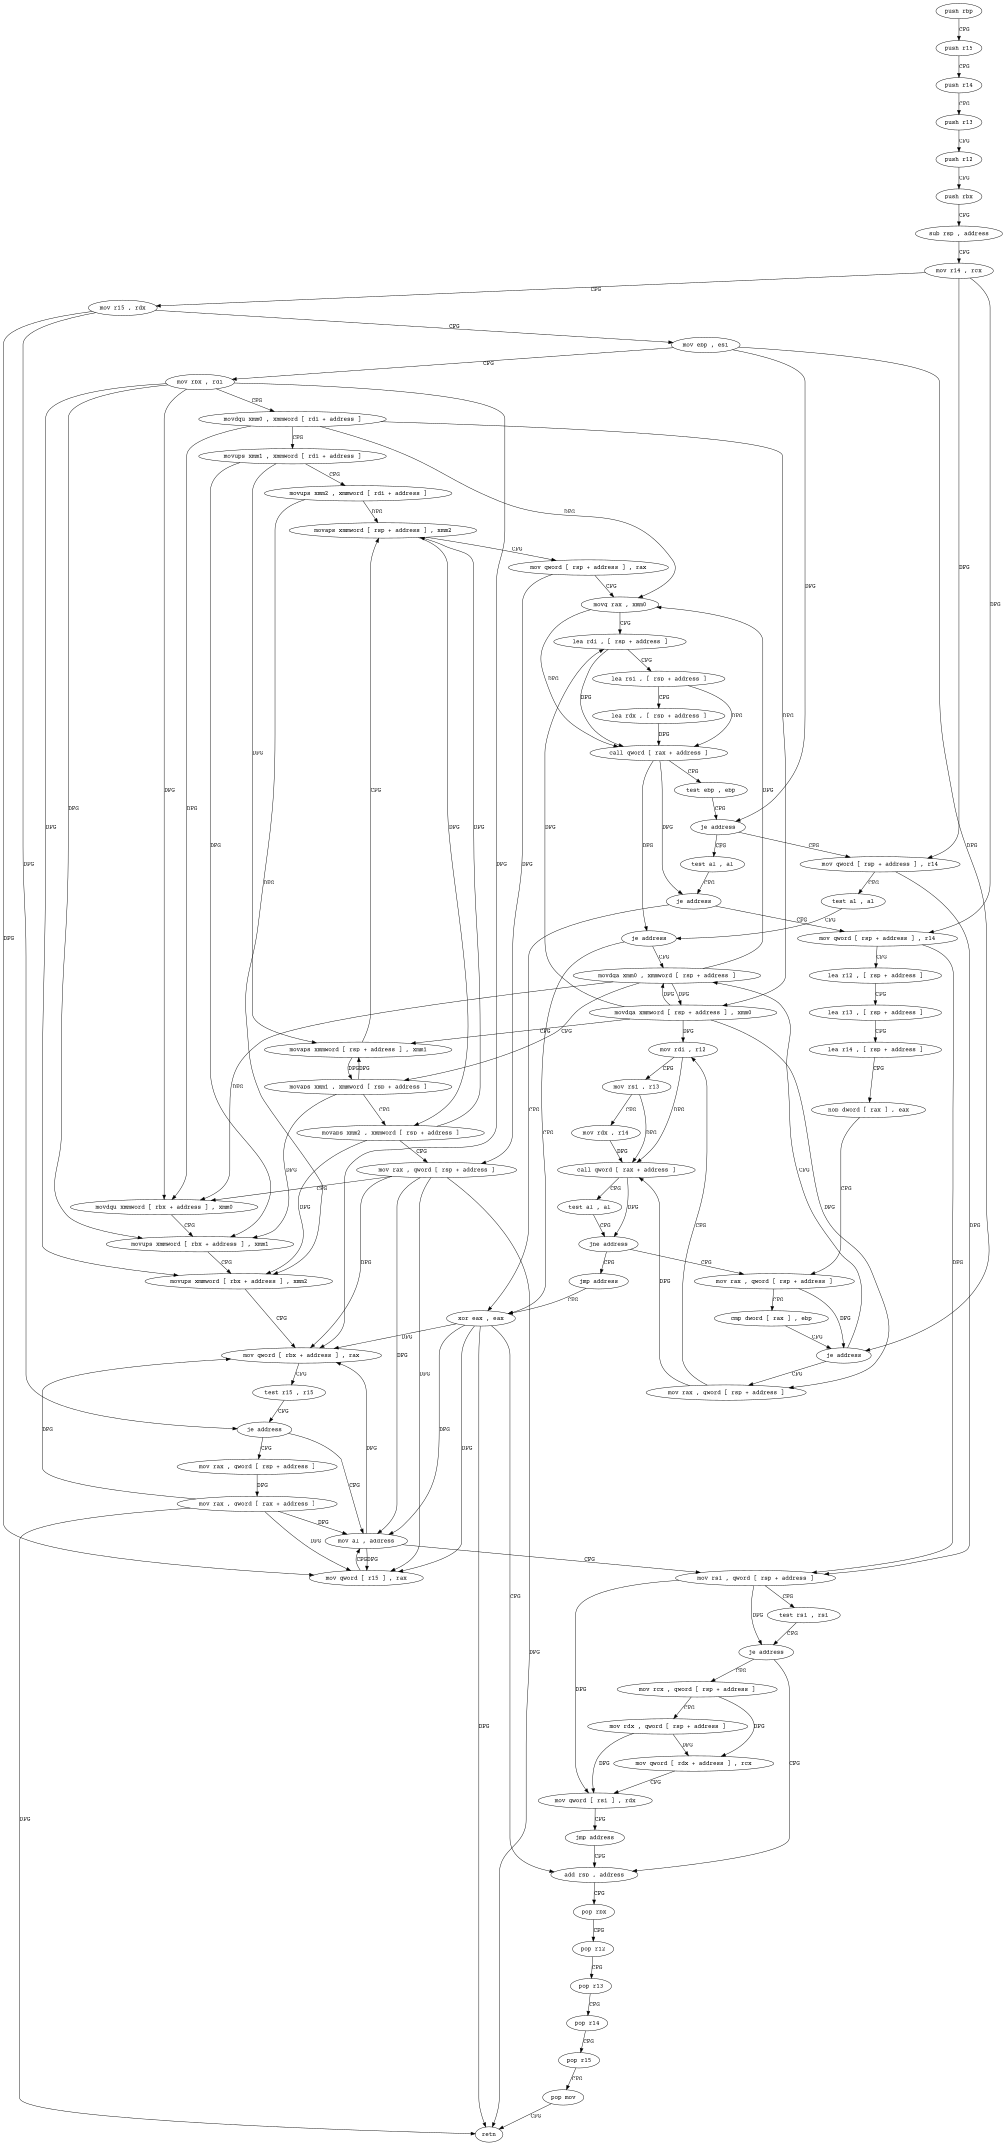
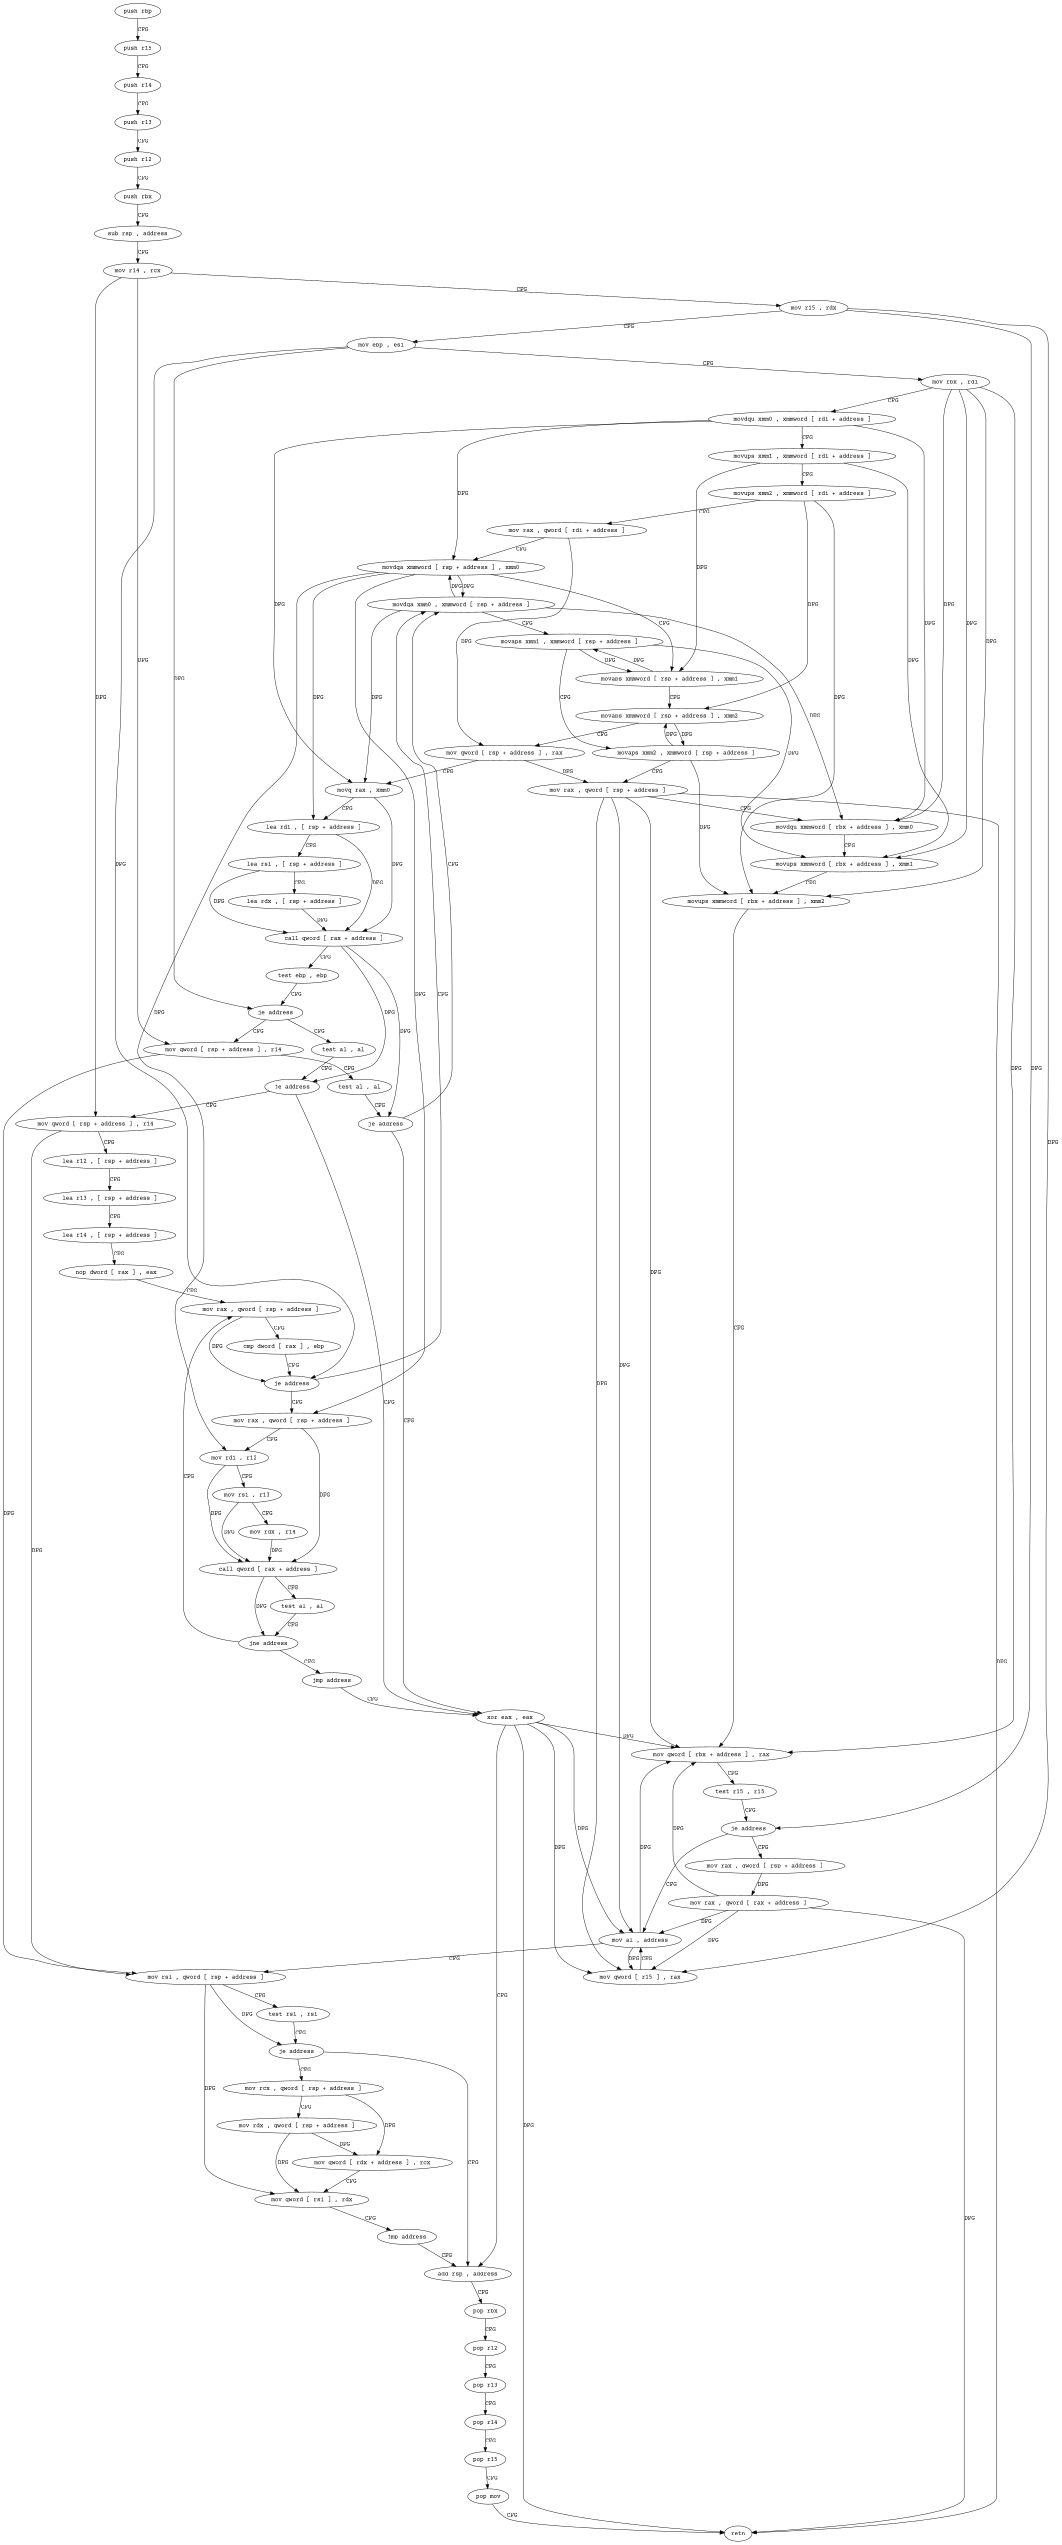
node "mov rax , qword [ rdi + address ]": added
